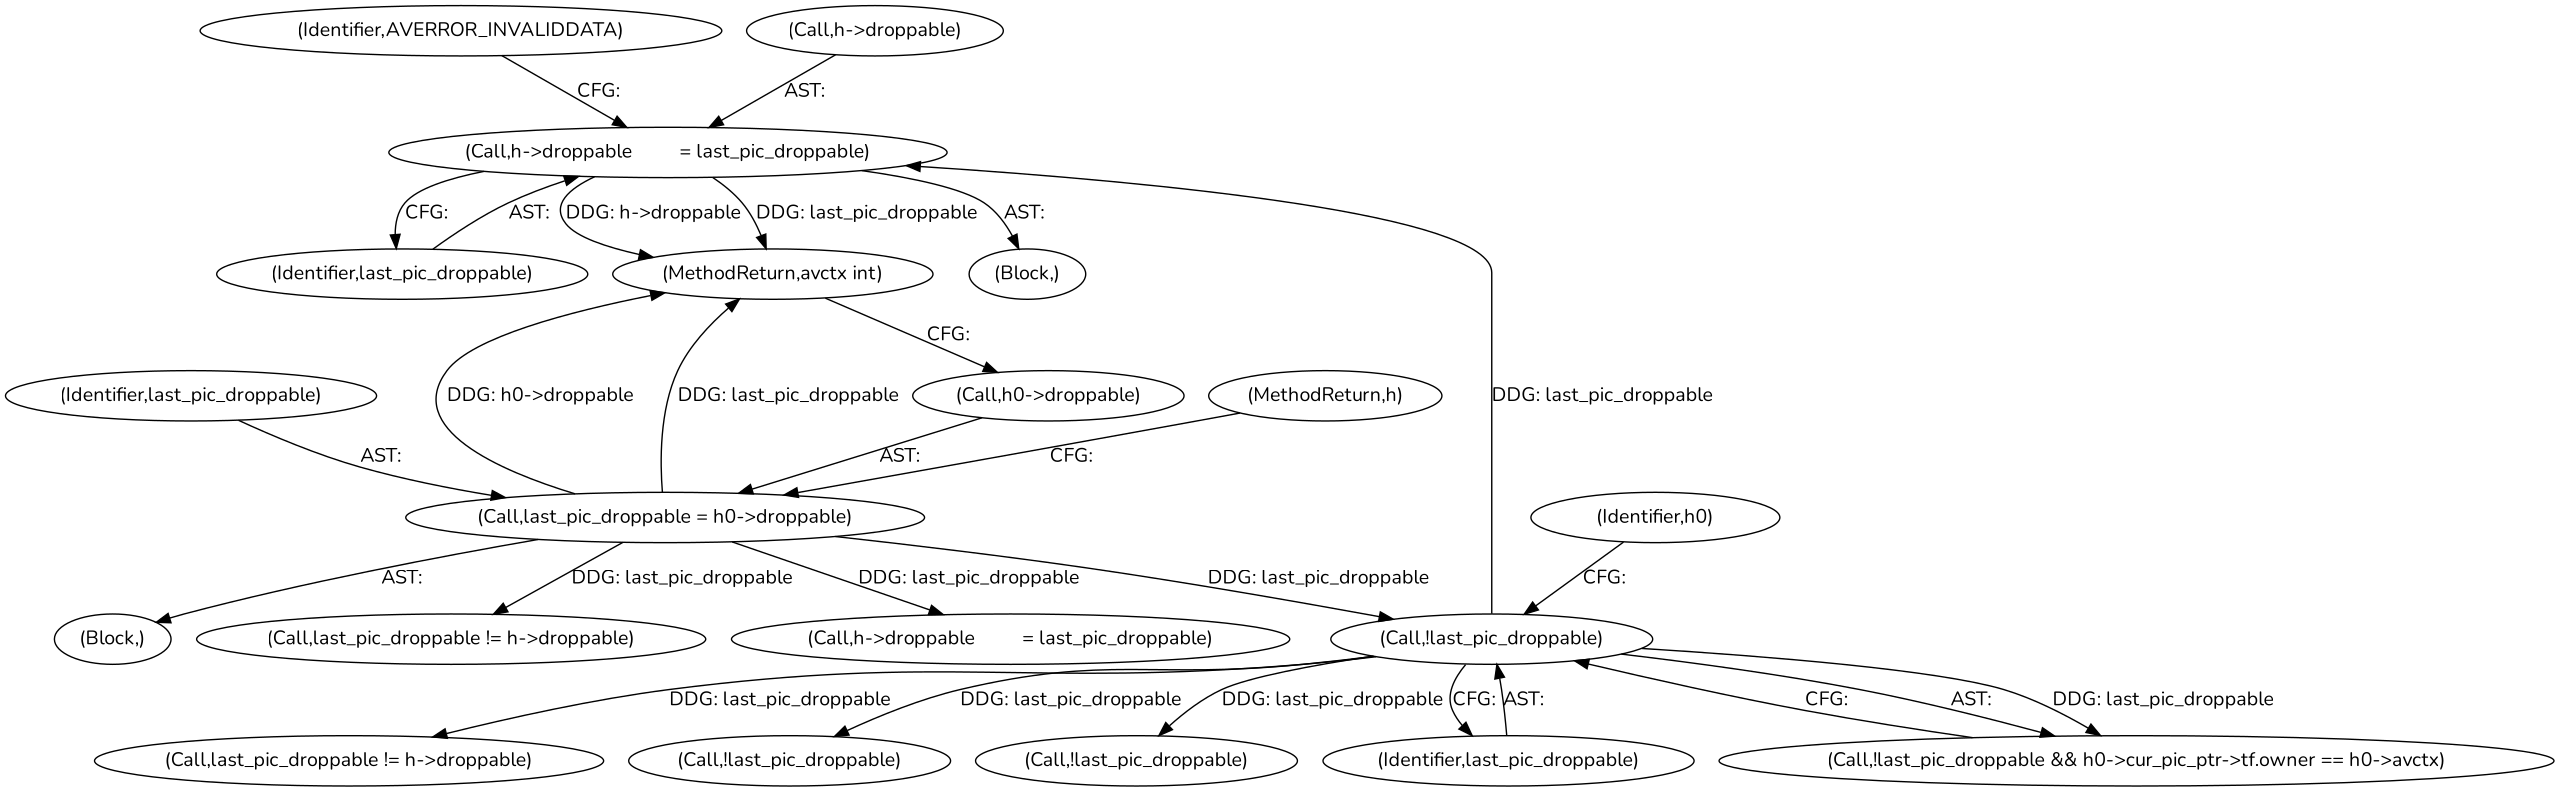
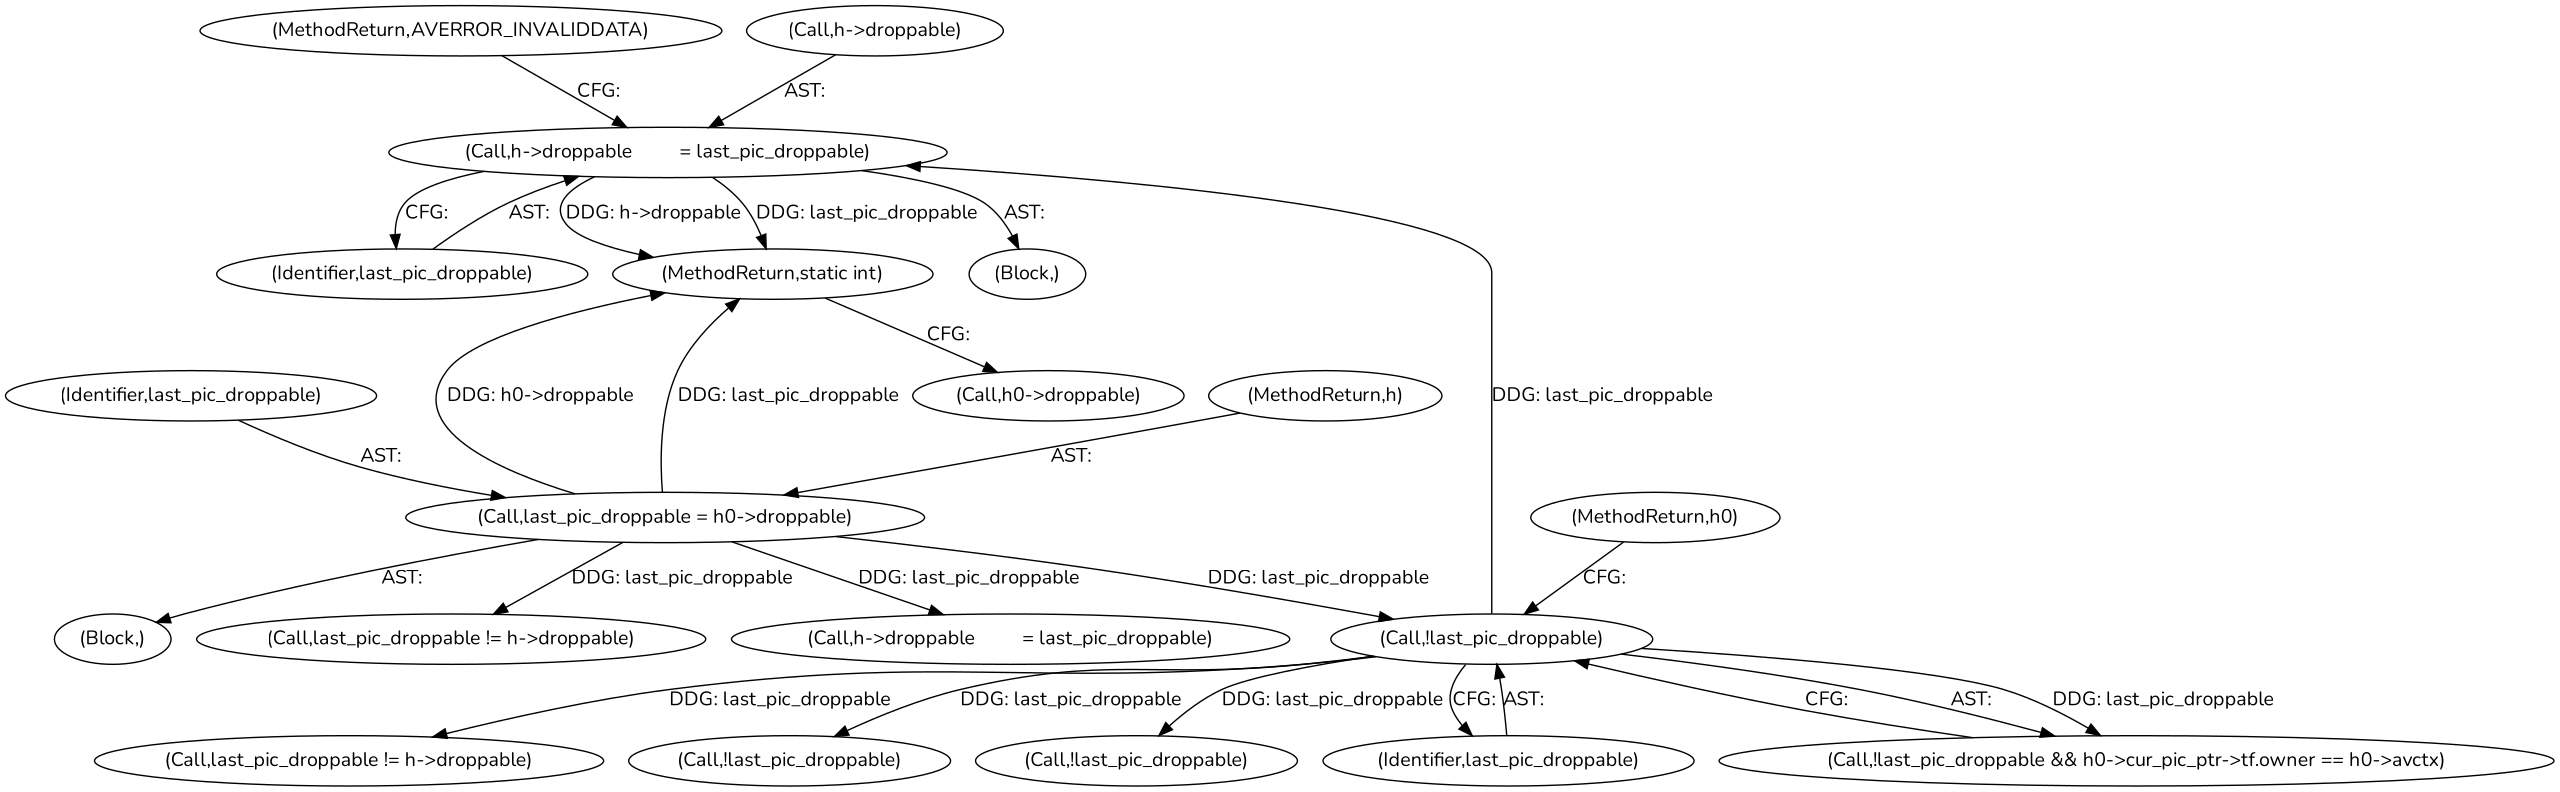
node "(Identifier,AVERROR_INVALIDDATA)": label "(Identifier,AVERROR_INVALIDDATA)" -> "(MethodReturn,AVERROR_INVALIDDATA)"
node "(MethodReturn,avctx int)": label "(MethodReturn,avctx int)" -> "(MethodReturn,static int)"
edge "(Call,h0->droppable)" -> "(Call,last_pic_droppable = h0->droppable)": removed, label "AST:"
edge "(MethodReturn,h)" -> "(Call,last_pic_droppable = h0->droppable)": label "CFG: " -> "AST: "
node "(Identifier,h0)": label "(Identifier,h0)" -> "(MethodReturn,h0)"
